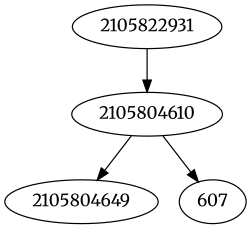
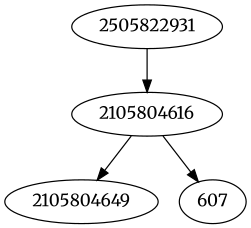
node "2105822931": label "2105822931" -> "2505822931"
node "2105804610": label "2105804610" -> "2105804616"
